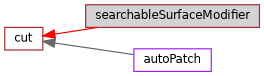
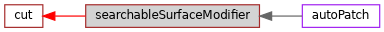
edge "autoPatch" -> "cut": now "autoPatch" -> "searchableSurfaceModifier"
